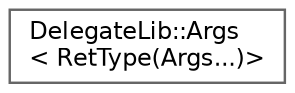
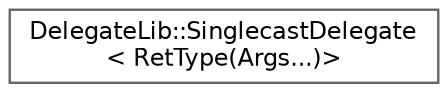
node "DelegateLib::Args < RetType(Args...)>": label "DelegateLib::Args < RetType(Args...)>" -> "DelegateLib::SinglecastDelegate < RetType(Args...)>"
